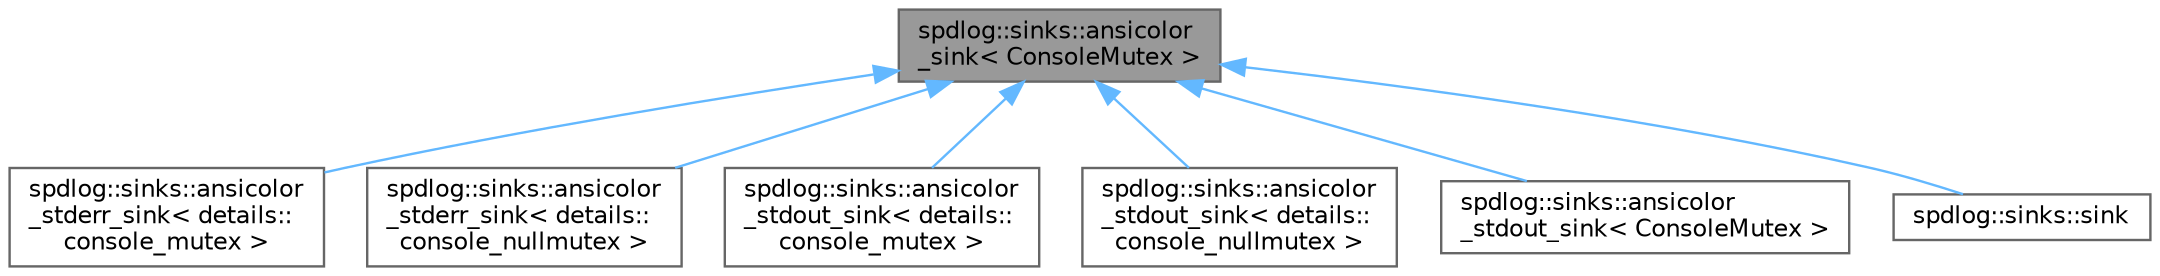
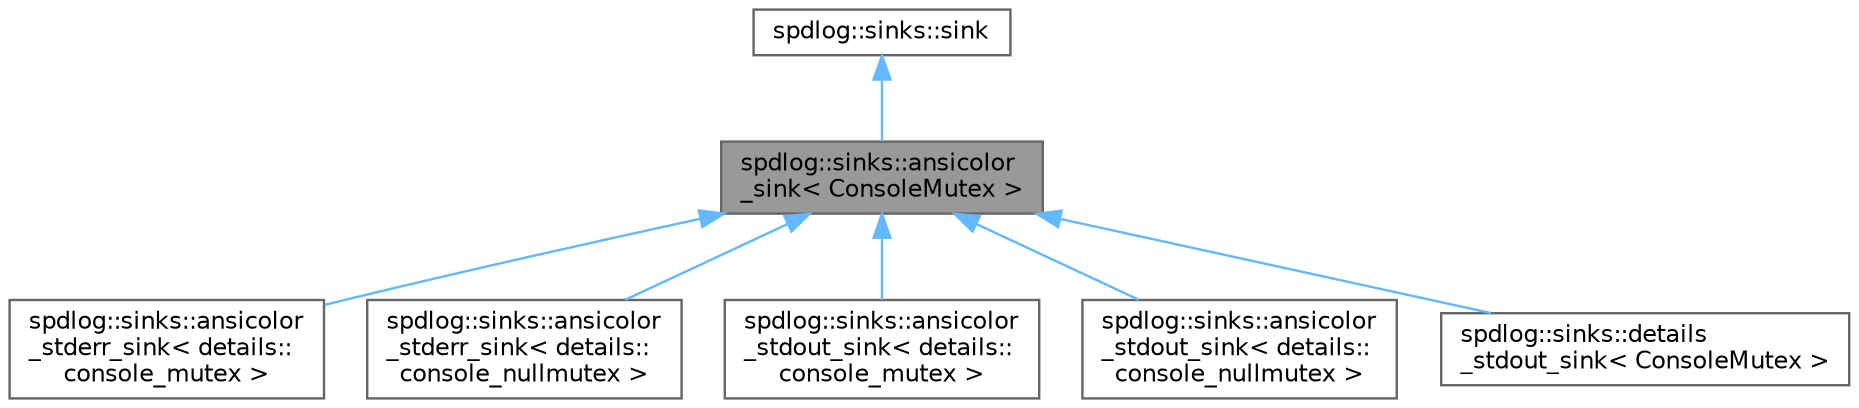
edge "spdlog::sinks::sink" -> "spdlog::sinks::ansicolor _sink< ConsoleMutex >": reversed
node "spdlog::sinks::ansicolor _stdout_sink< ConsoleMutex >": label "spdlog::sinks::ansicolor _stdout_sink< ConsoleMutex >" -> "spdlog::sinks::details _stdout_sink< ConsoleMutex >"
